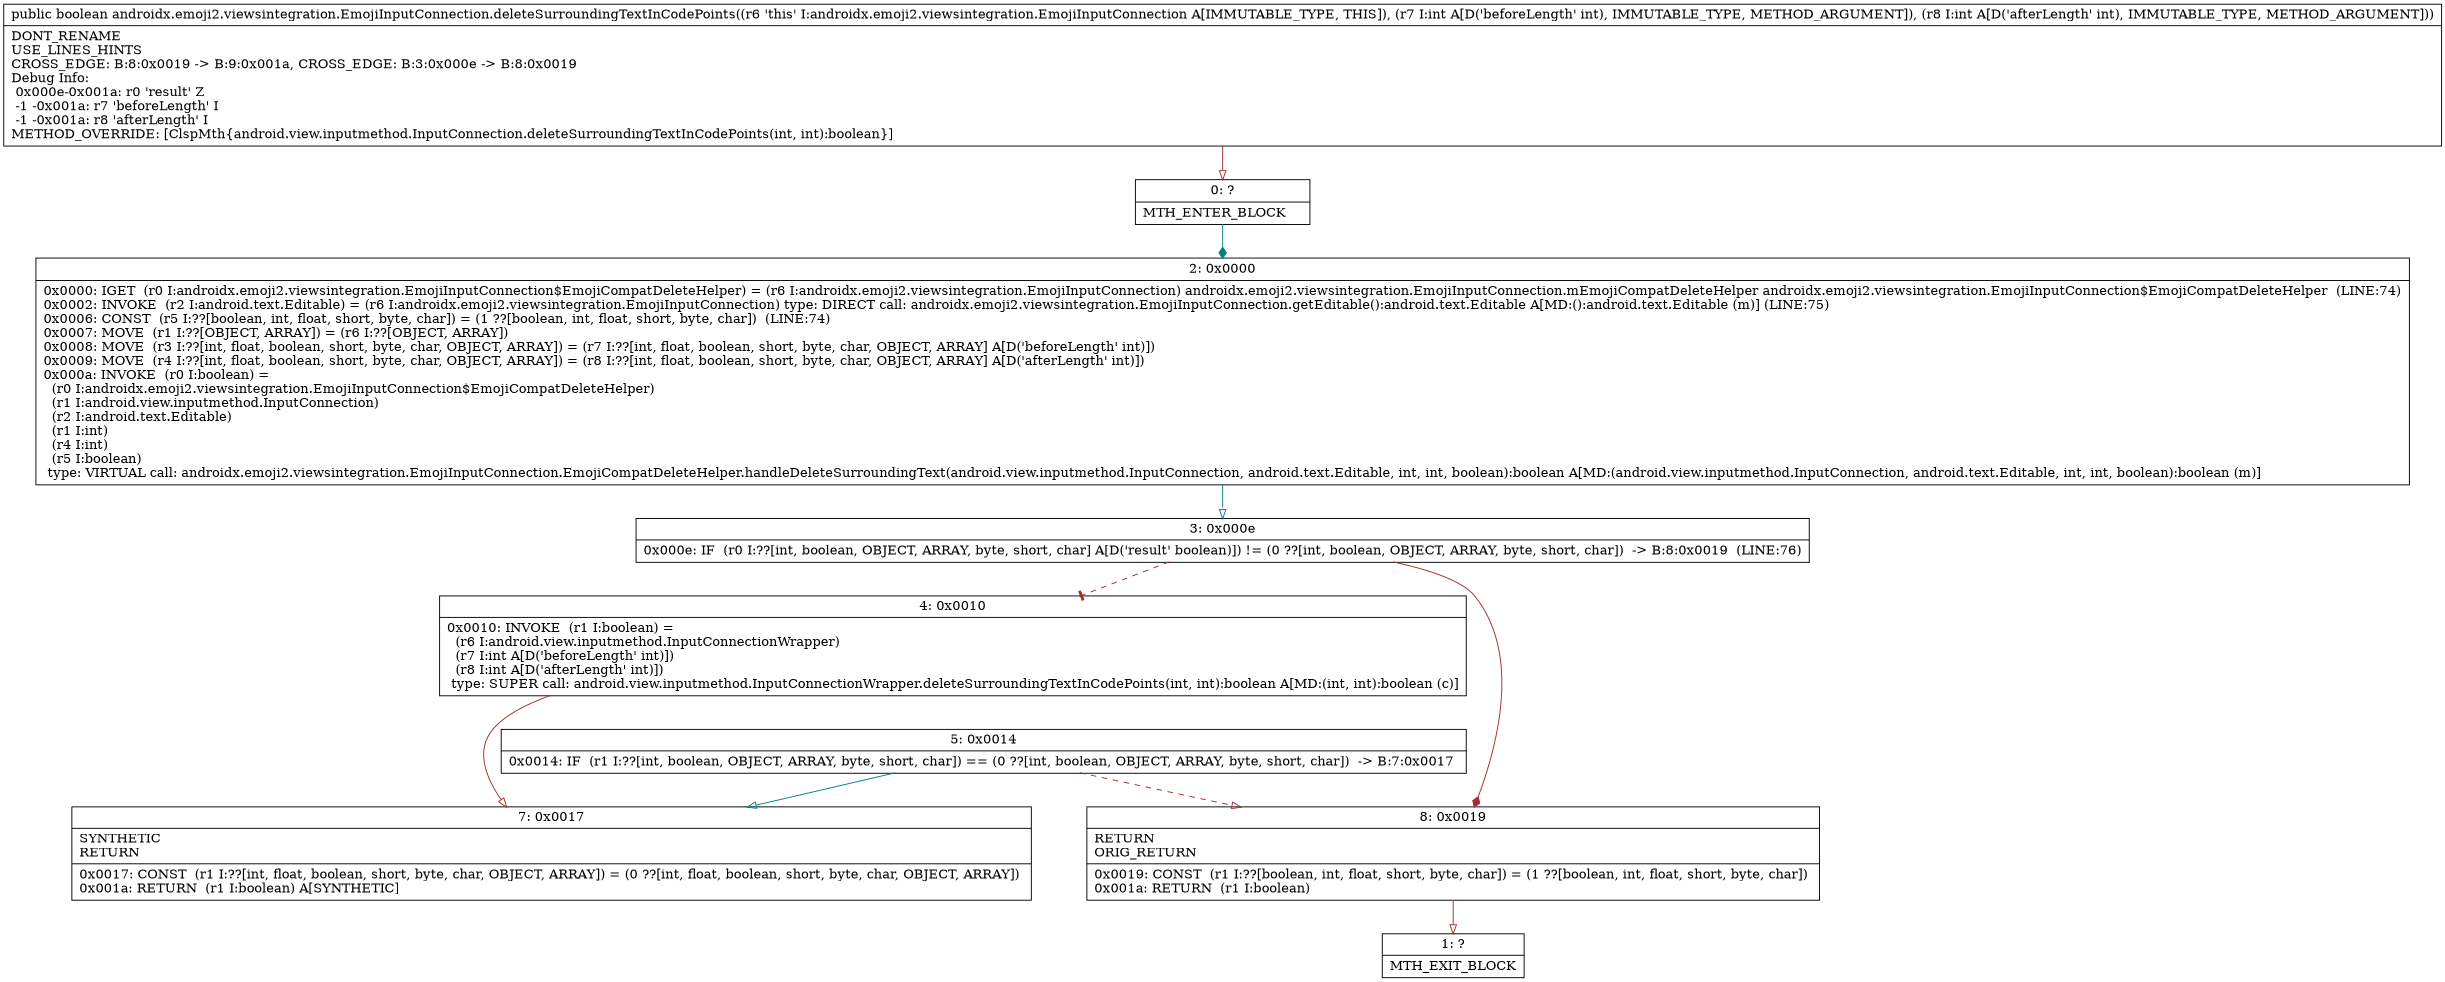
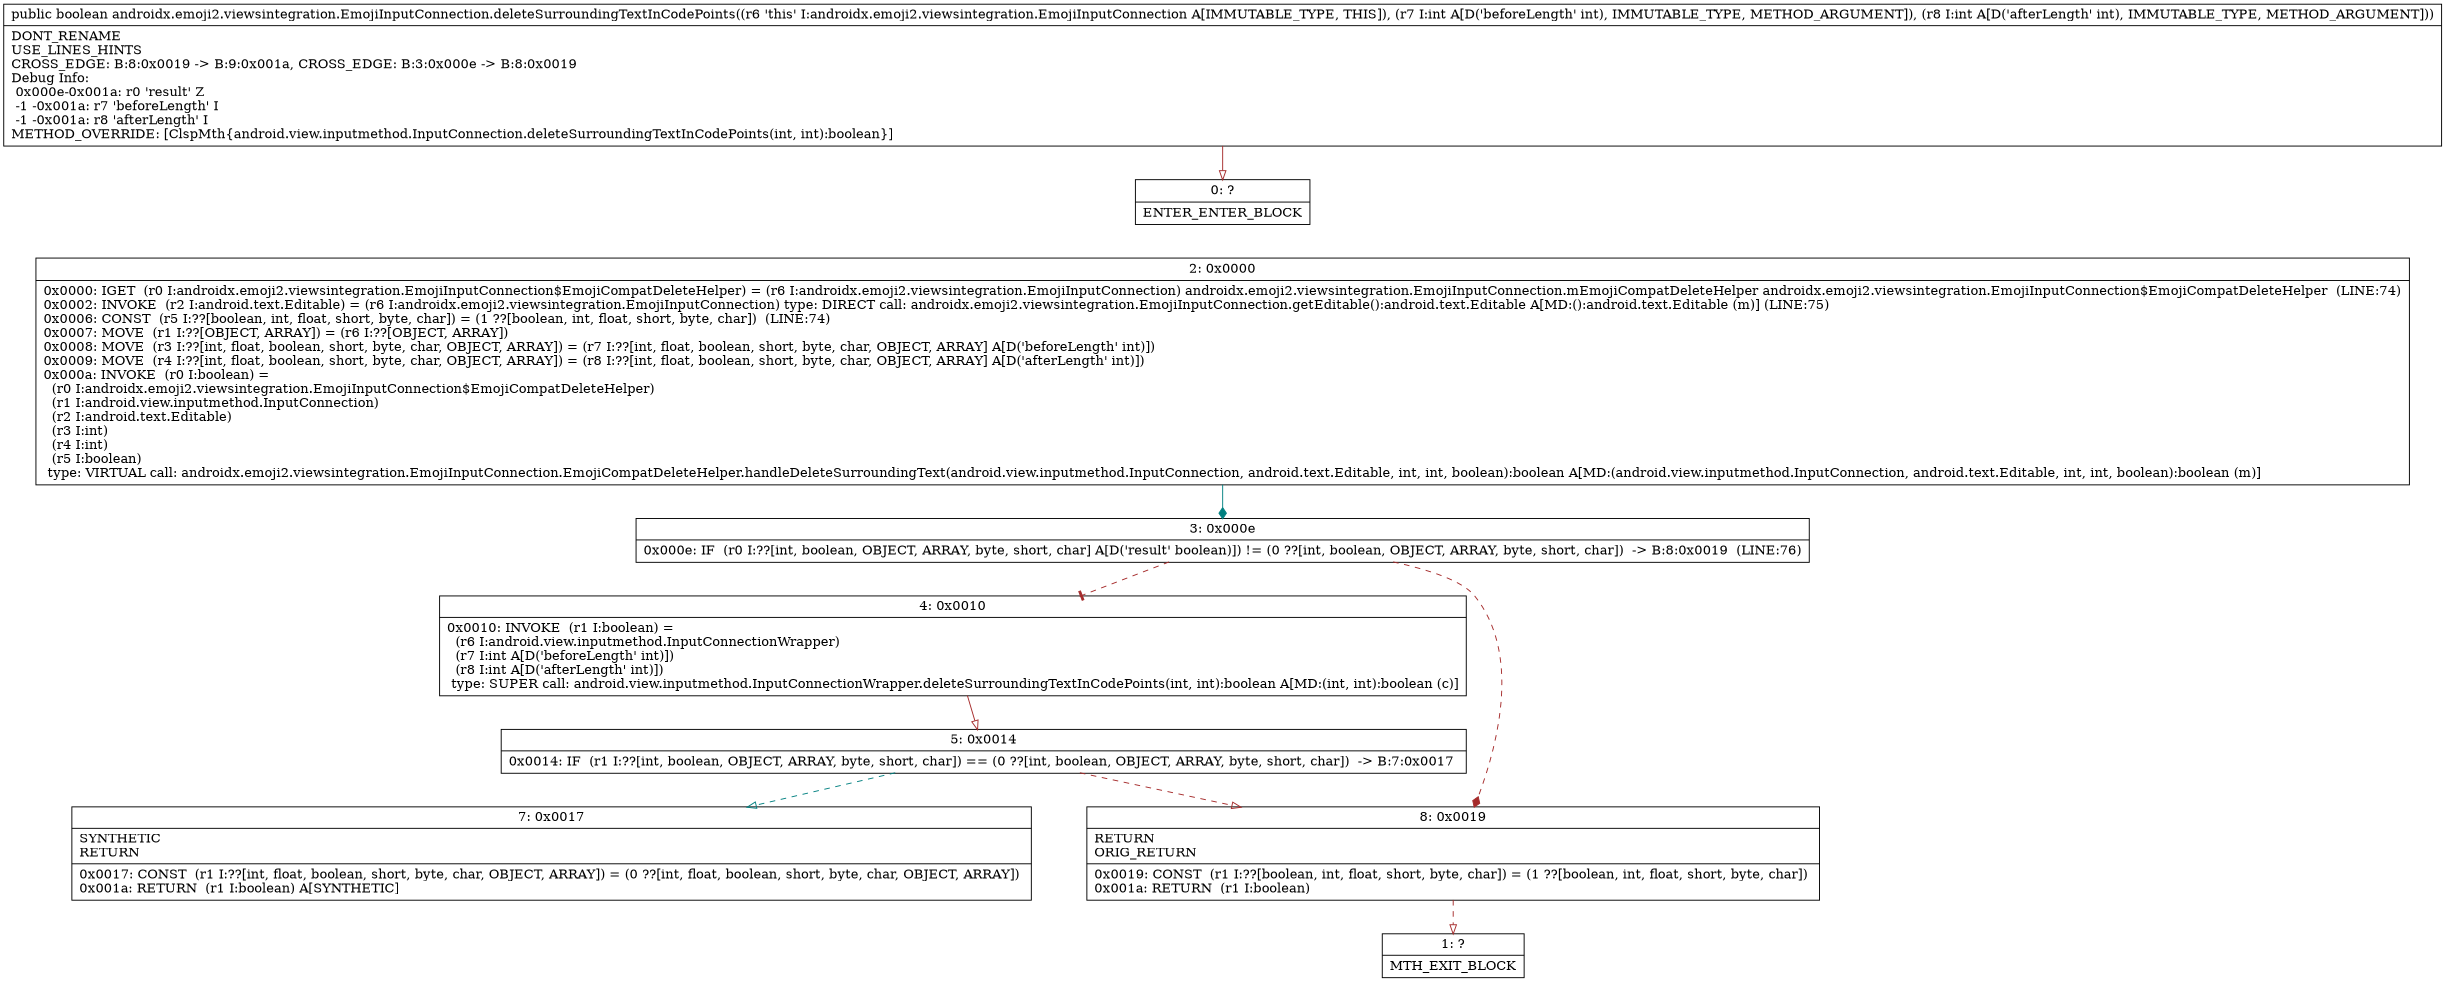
node "0: ?": text "MTH_ENTER_BLOCK" -> "ENTER_ENTER_BLOCK"
edge "0: ?" -> "2: 0x0000": removed
node "2: 0x0000": text "(r1 I:int)" -> "(r3 I:int)"
edge "2: 0x0000" -> "3: 0x000e": arrowhead onormal -> diamond
edge "3: 0x000e" -> "8: 0x0019": style solid -> dashed
edge "4: 0x0010" -> "7: 0x0017": now "4: 0x0010" -> "5: 0x0014"
edge "5: 0x0014" -> "7: 0x0017": style solid -> dashed
edge "8: 0x0019" -> "1: ?": style solid -> dashed
